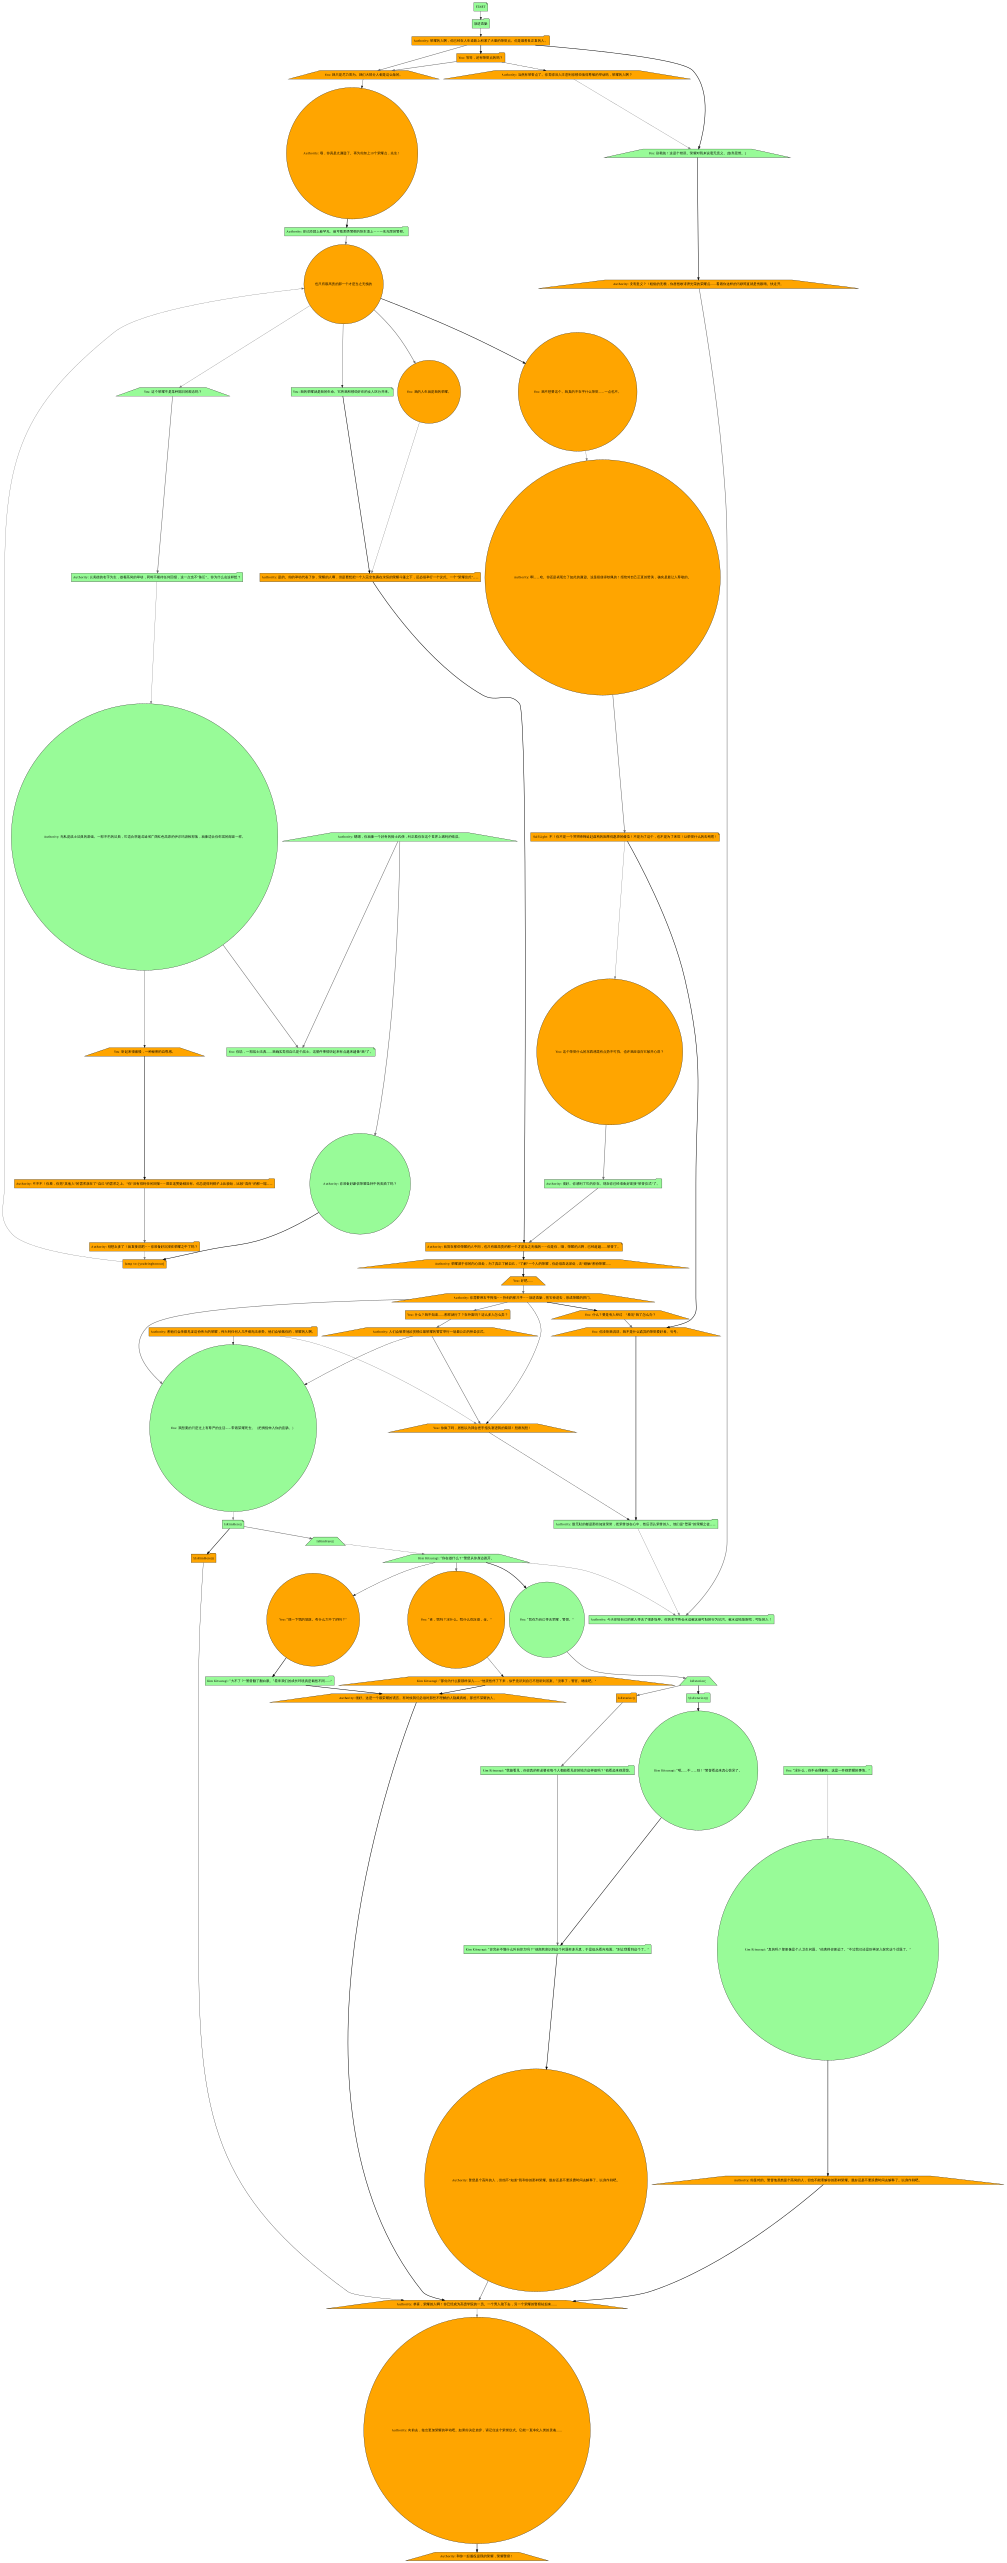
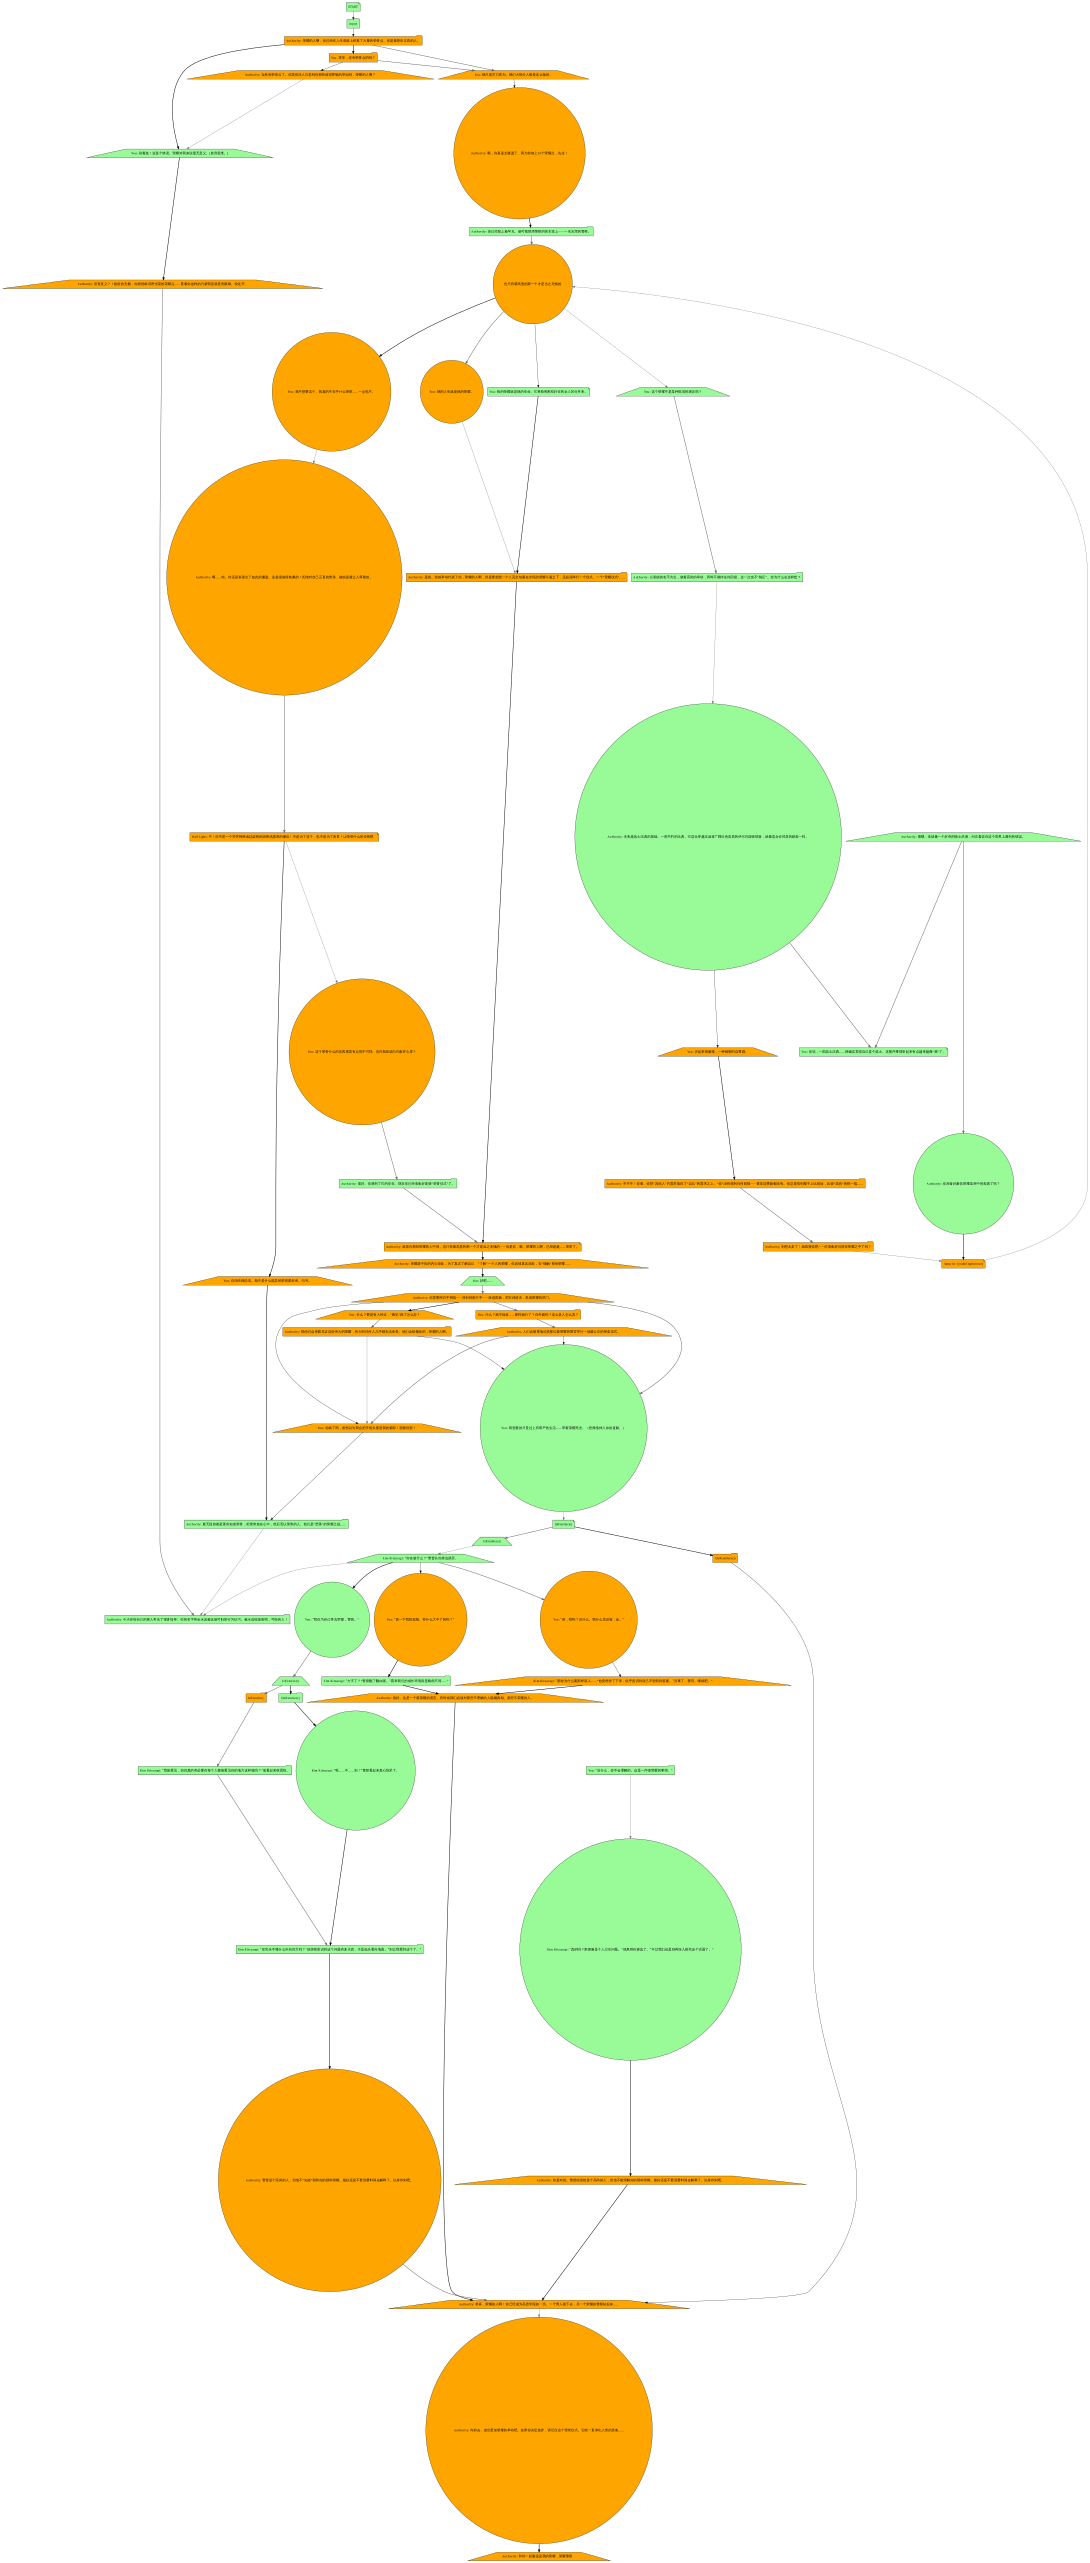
node "放进直肠": label "放进直肠" -> "input"
node "You: 好吧……": fillcolor orange -> palegreen
edge "You: 什么？要是有人经过，*看见*我了怎么办？" -> "You: 你没听我说话。我不是什么诡异的荣誉爱好者。句号。": now "You: 什么？要是有人经过，*看见*我了怎么办？" -> "Authority: 那他们会亲眼见证这份伟大的荣耀，伟大到任何人几乎都无法承受。他们会钦佩你的，荣耀的人啊。"
